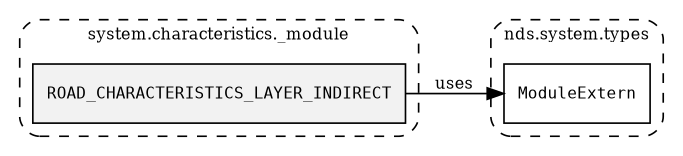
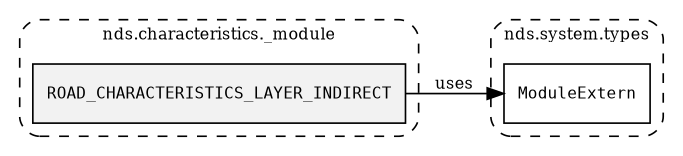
cluster "system.characteristics._module": label "system.characteristics._module" -> "nds.characteristics._module"
